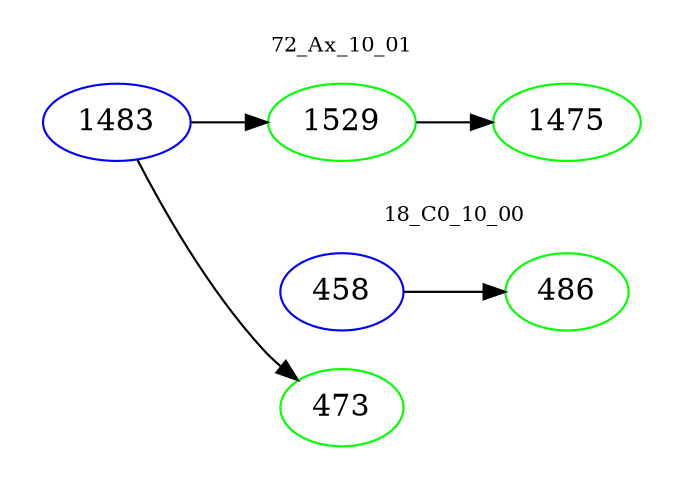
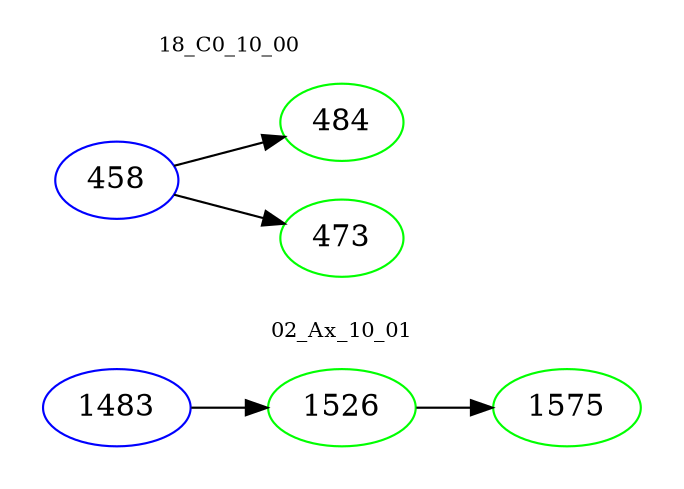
cluster "72_Ax_10_01": label "72_Ax_10_01" -> "02_Ax_10_01"
node "1529": label "1529" -> "1526"
node "1475": label "1475" -> "1575"
edge "1483" -> "473": now "458" -> "473"
node "486": label "486" -> "484"
